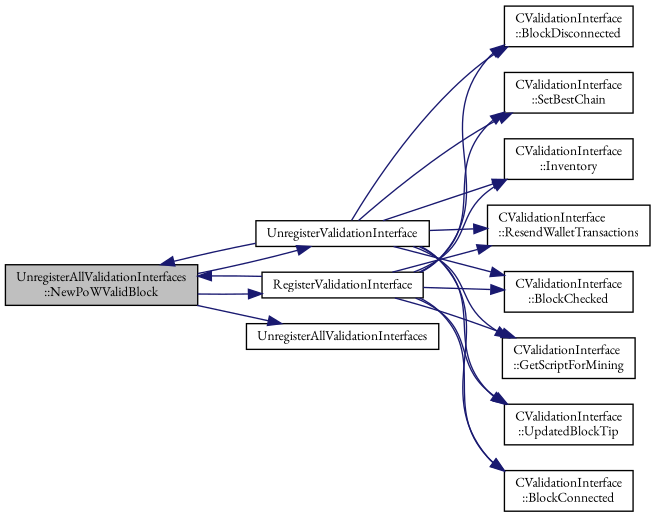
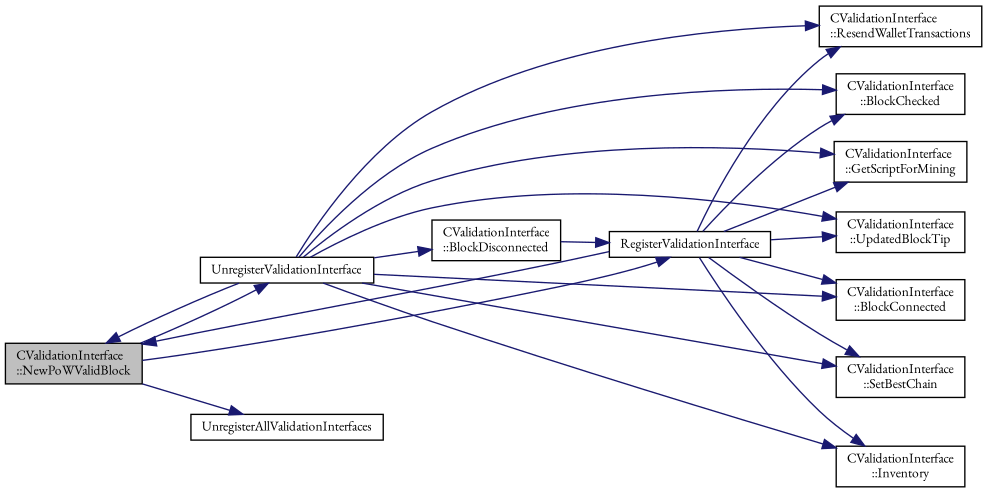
edge "RegisterValidationInterface" -> "CValidationInterface ::BlockDisconnected": reversed
node "UnregisterAllValidationInterfaces ::NewPoWValidBlock": label "UnregisterAllValidationInterfaces ::NewPoWValidBlock" -> "CValidationInterface ::NewPoWValidBlock"
